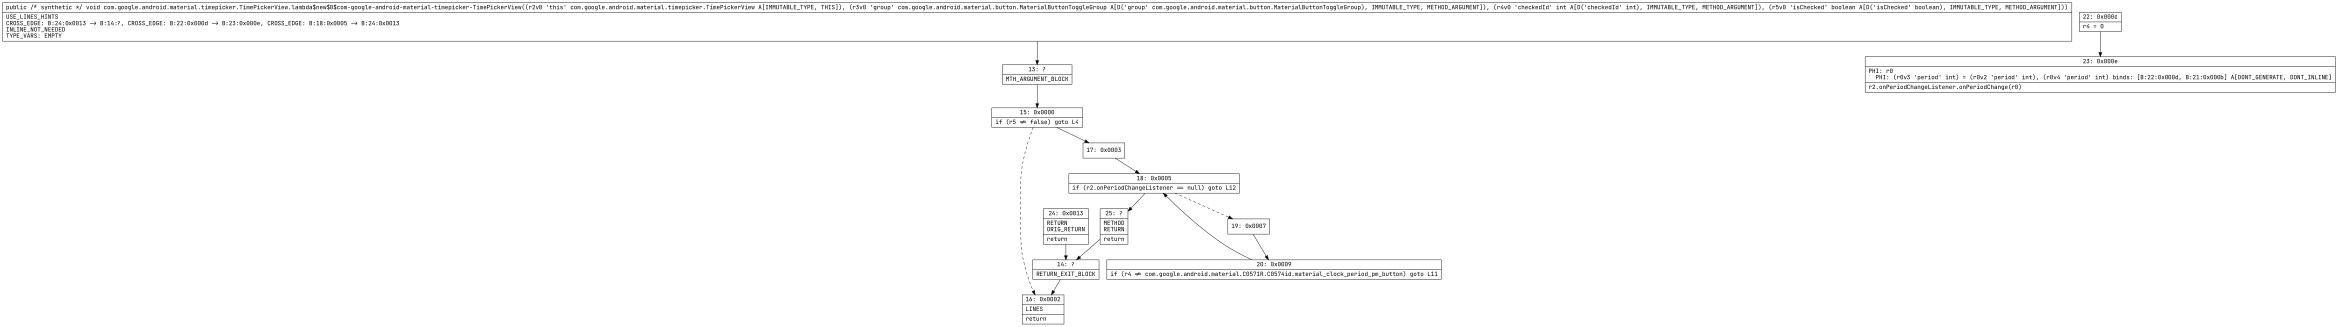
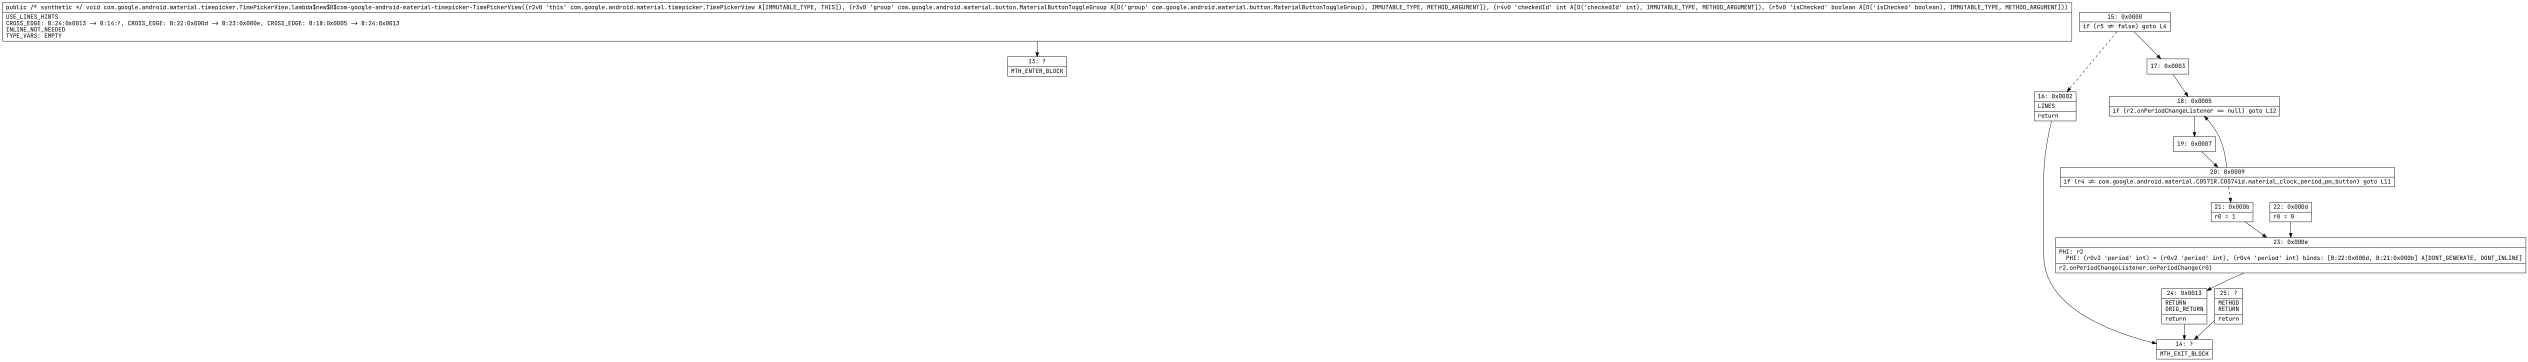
node "22: 0x000d": text "r4 = 0" -> "r0 = 0"
node "23: 0x000e": text "PHI: r0" -> "PHI: r2"
node "13: ?": text "MTH_ARGUMENT_BLOCK" -> "MTH_ENTER_BLOCK"
edge "13: ?" -> "15: 0x0000": removed
edge "18: 0x0005" -> "25: ?": removed
edge "18: 0x0005" -> "19: 0x0007": style dashed -> solid
node "21: 0x000b": added
node "14: ?": text "RETURN_EXIT_BLOCK" -> "MTH_EXIT_BLOCK"
edge "23: 0x000e" -> "24: 0x0013": added
edge "14: ?" -> "16: 0x0002": reversed
